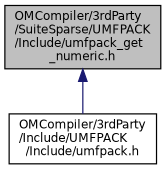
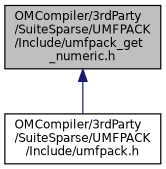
node "OMCompiler/3rdParty /Include/UMFPACK /Include/umfpack.h": label "OMCompiler/3rdParty /Include/UMFPACK /Include/umfpack.h" -> "OMCompiler/3rdParty /SuiteSparse/UMFPACK /Include/umfpack.h"
